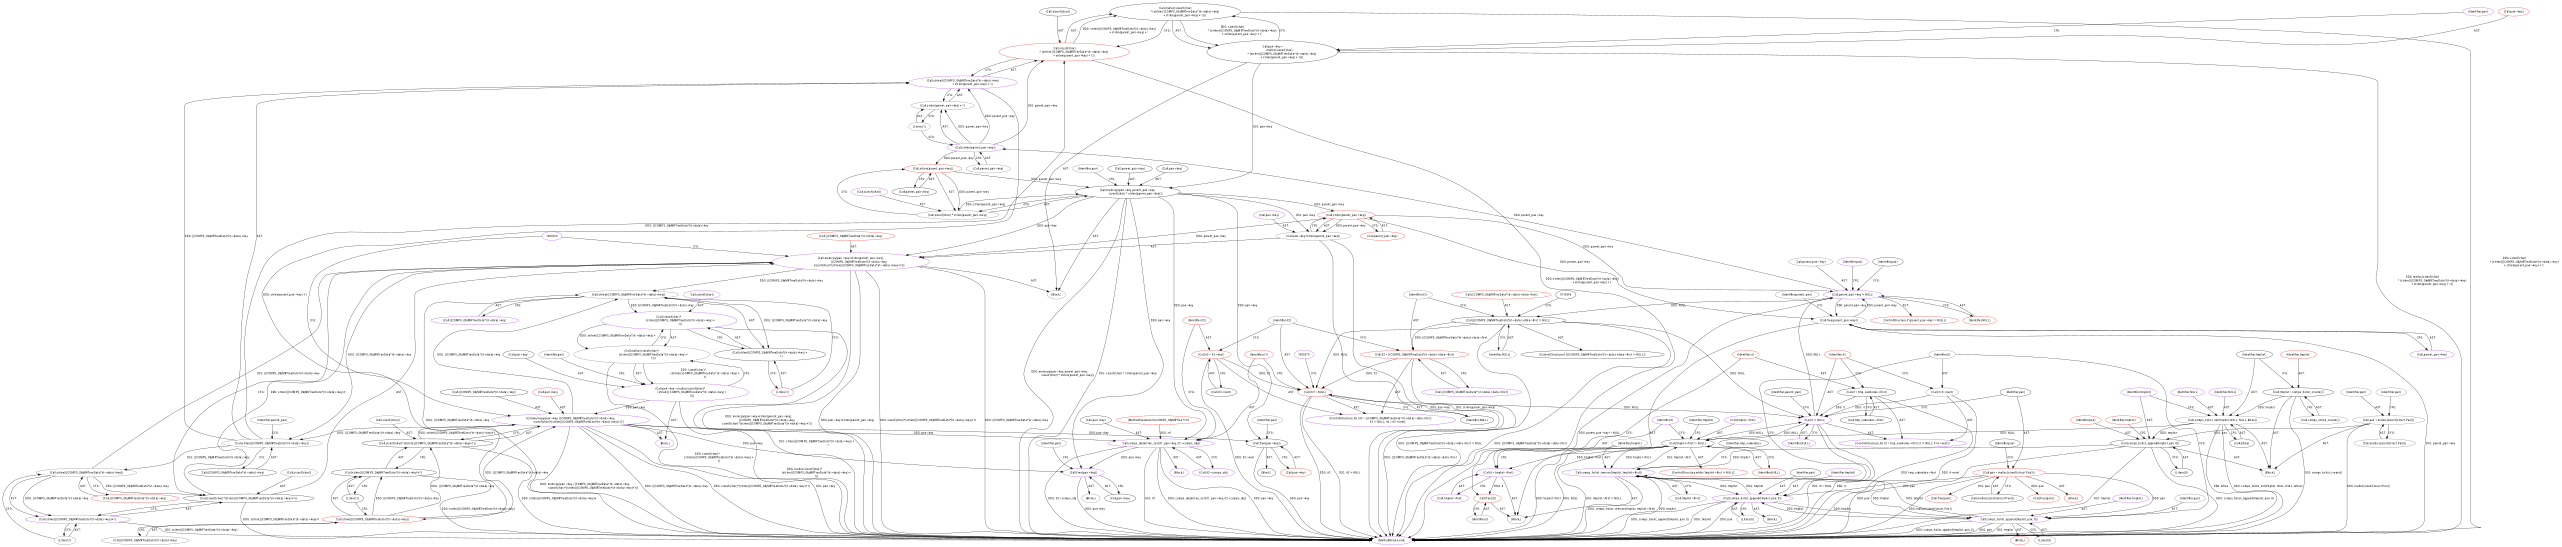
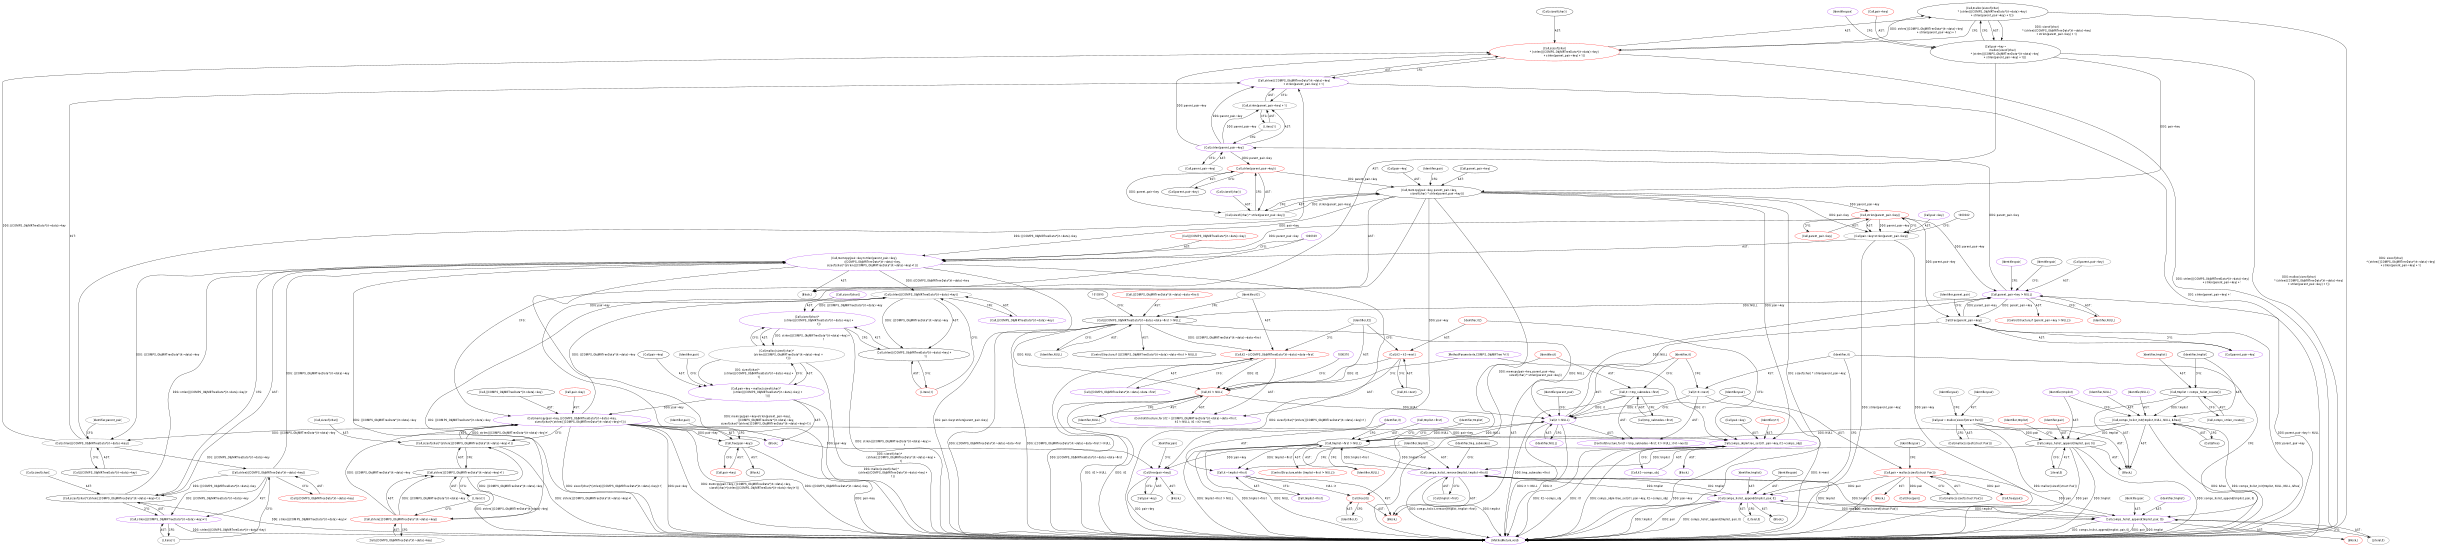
node "1000262": added
edge "(Identifier,rt1)" -> "(Call,it2 != NULL)": now "(MethodParameterIn,COMPS_ObjMRTree *rt1)" -> "(Call,it2 != NULL)"
node "(MethodParameterIn,COMPS_ObjMRTree *rt1)": color red -> purple
edge "(Call,it2 = it2->next)" -> "(MethodReturn,void)": removed, label "DDG: it2->next"
edge "(Call,it = tmplist->first)" -> "(Call,free(it))": label "DDG: it" -> "NULL: it"
edge "(Call,tmplist = comps_hslist_create())" -> "(MethodReturn,void)": removed, label "DDG: comps_hslist_create()"
